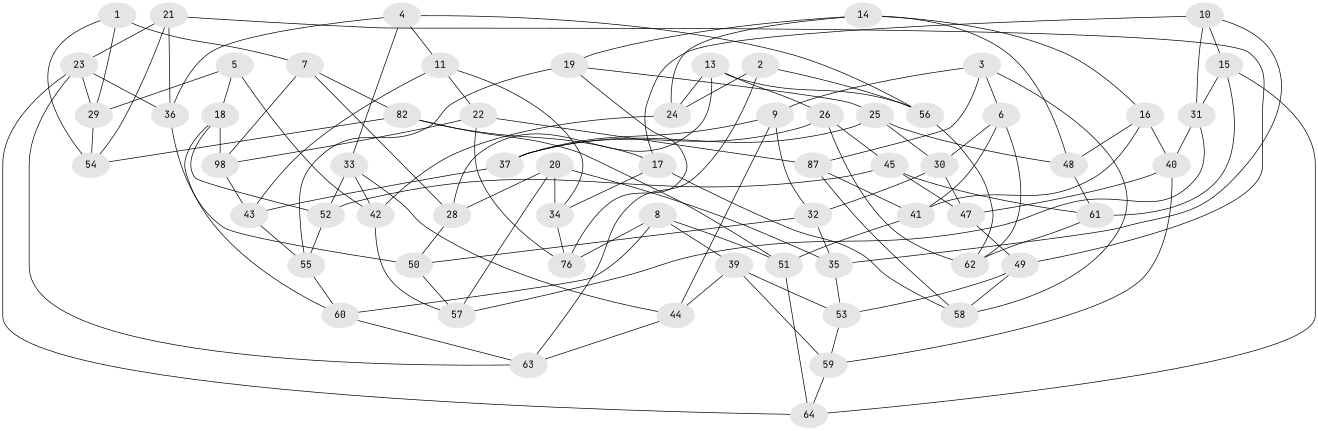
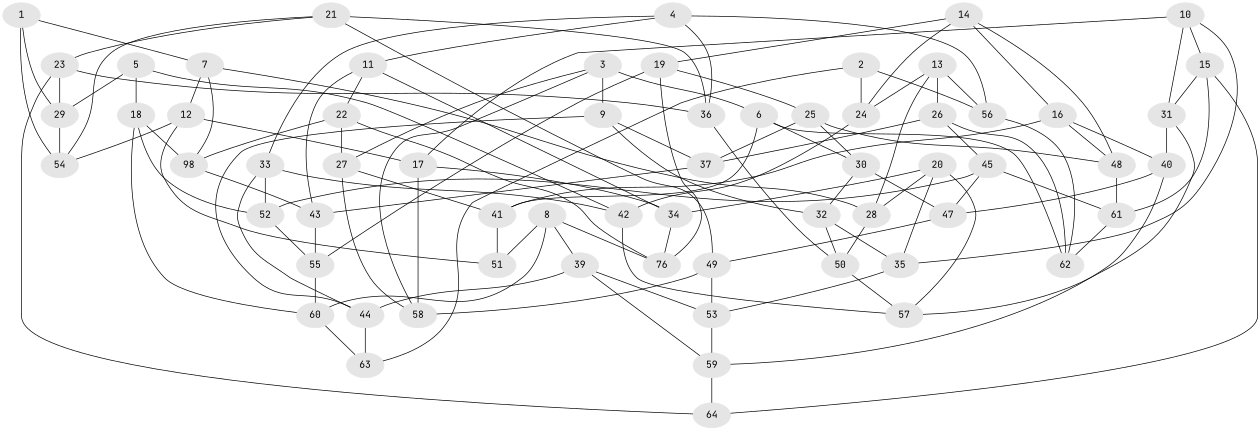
node "82": label "82" -> "12"
node "87": label "87" -> "27"
edge "51" -- "64": removed
edge "23" -- "63": removed
